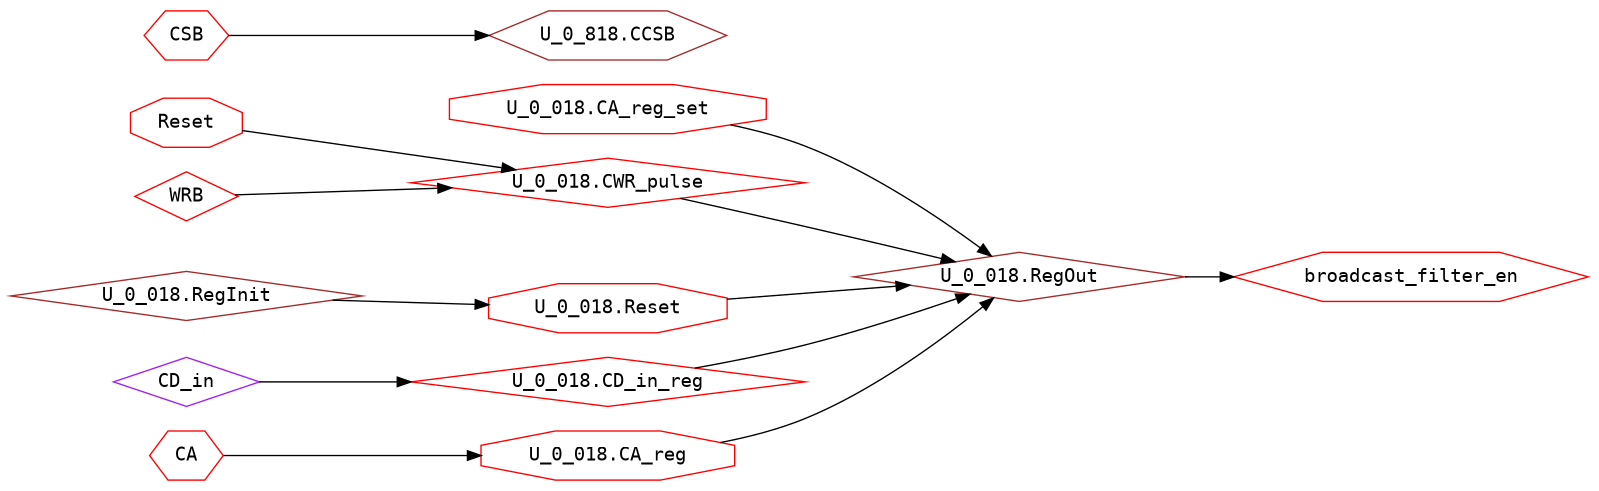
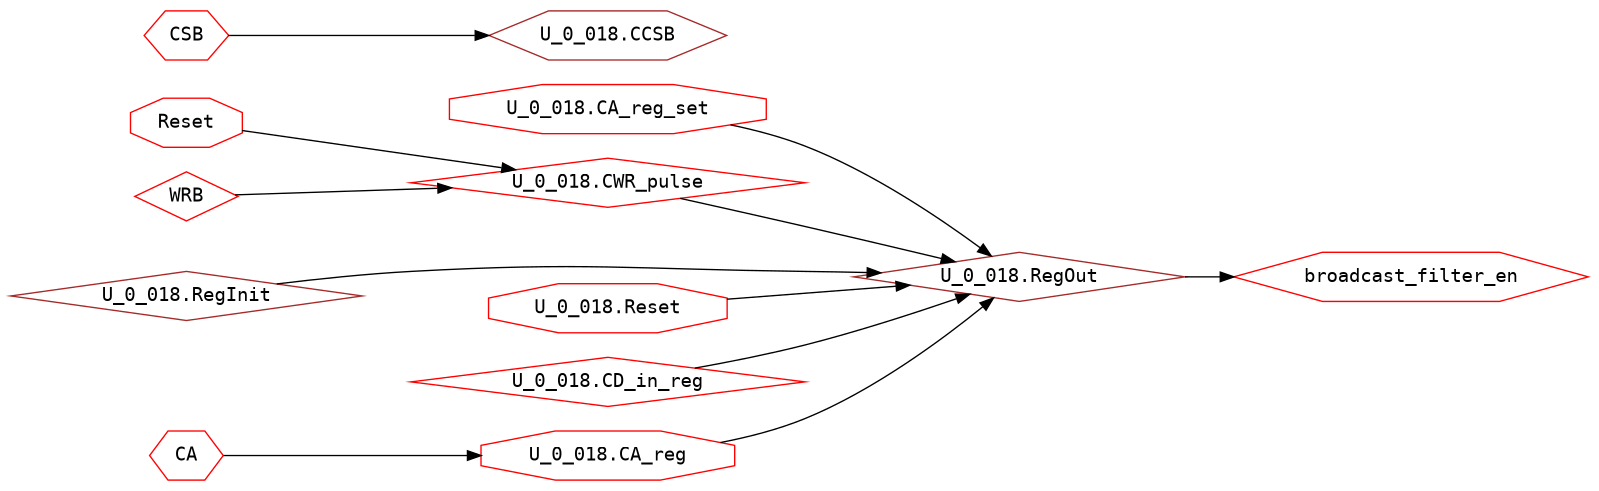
node "U_0_818.CCSB": label "U_0_818.CCSB" -> "U_0_018.CCSB"
edge "U_0_018.RegInit" -> "U_0_018.Reset": now "U_0_018.RegInit" -> "U_0_018.RegOut"
node "CD_in": removed
